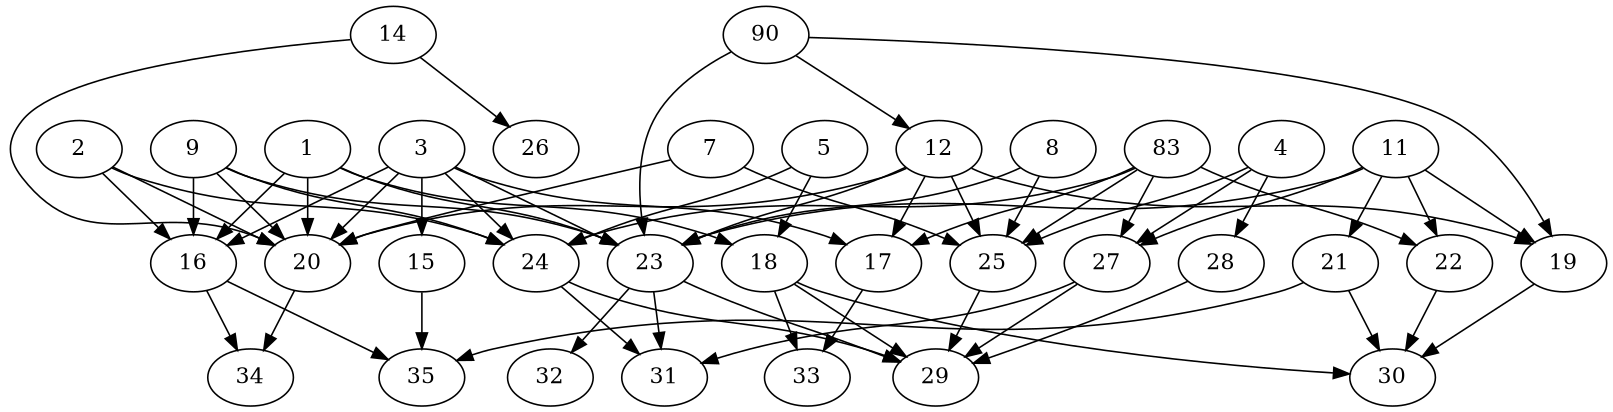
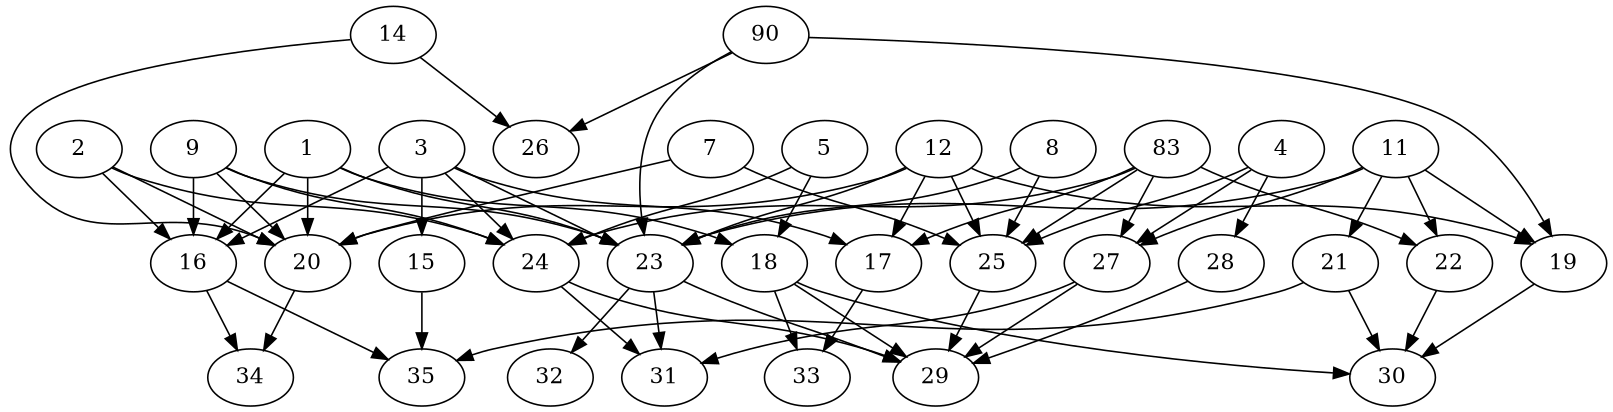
edge "90" -> "12": now "90" -> "26"
edge "3" -> "20": removed
